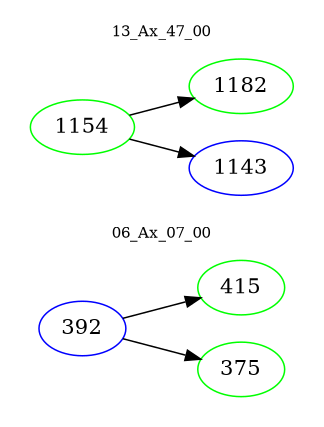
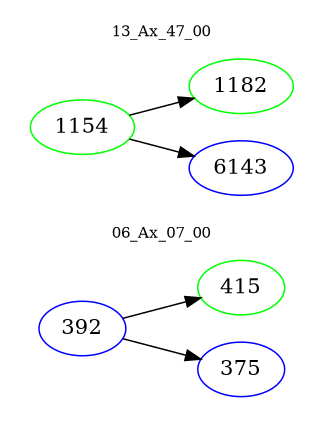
node "1143": label "1143" -> "6143"
node "375": color green -> blue
